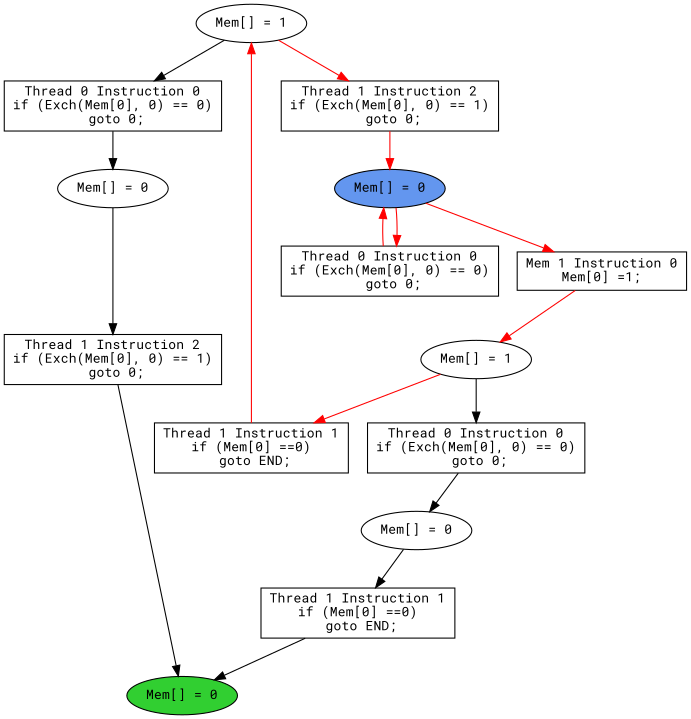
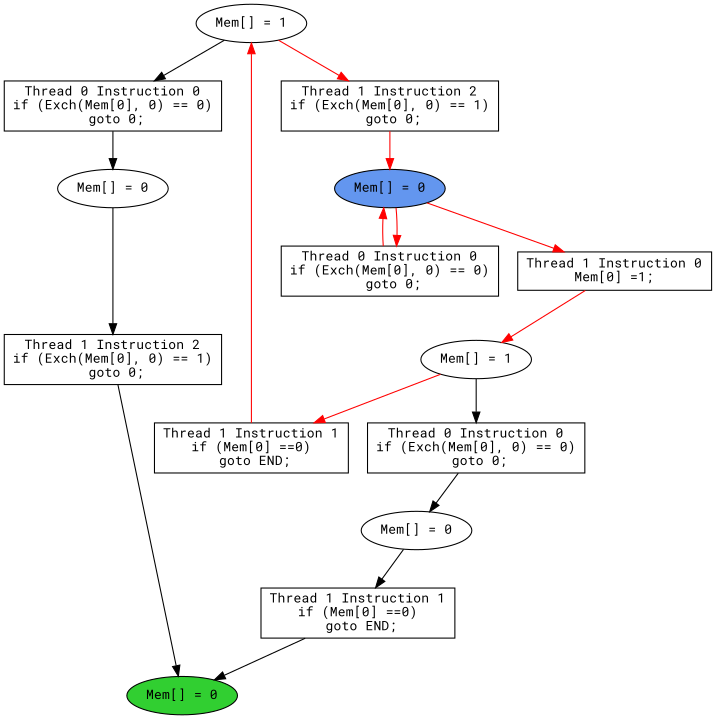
node "Mem 1 Instruction 0 Mem[0] =1;": label "Mem 1 Instruction 0 Mem[0] =1;" -> "Thread 1 Instruction 0 Mem[0] =1;"
